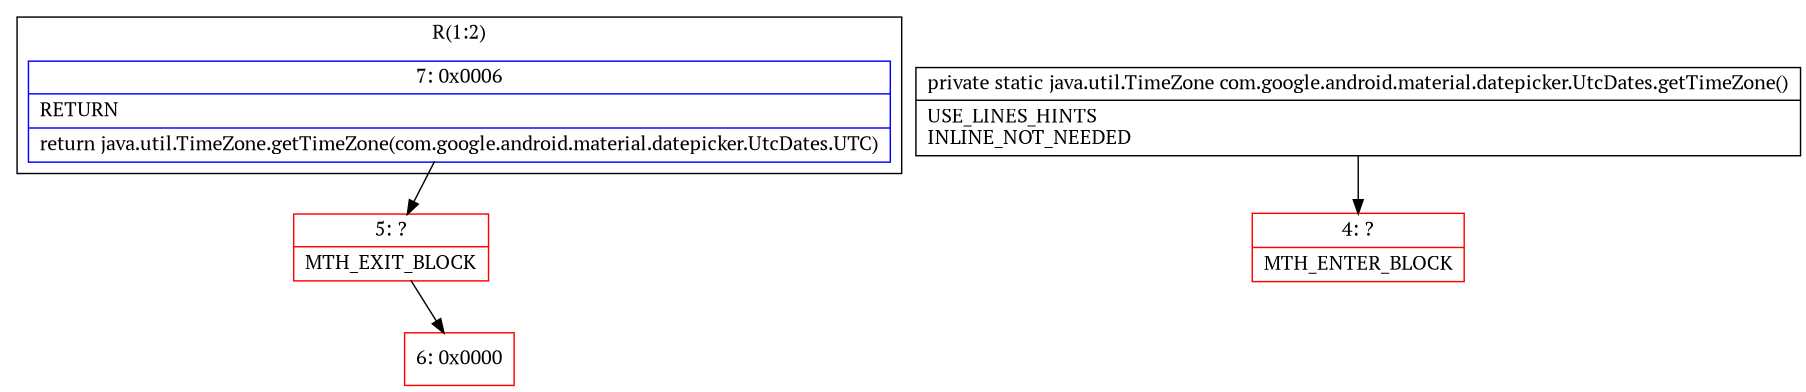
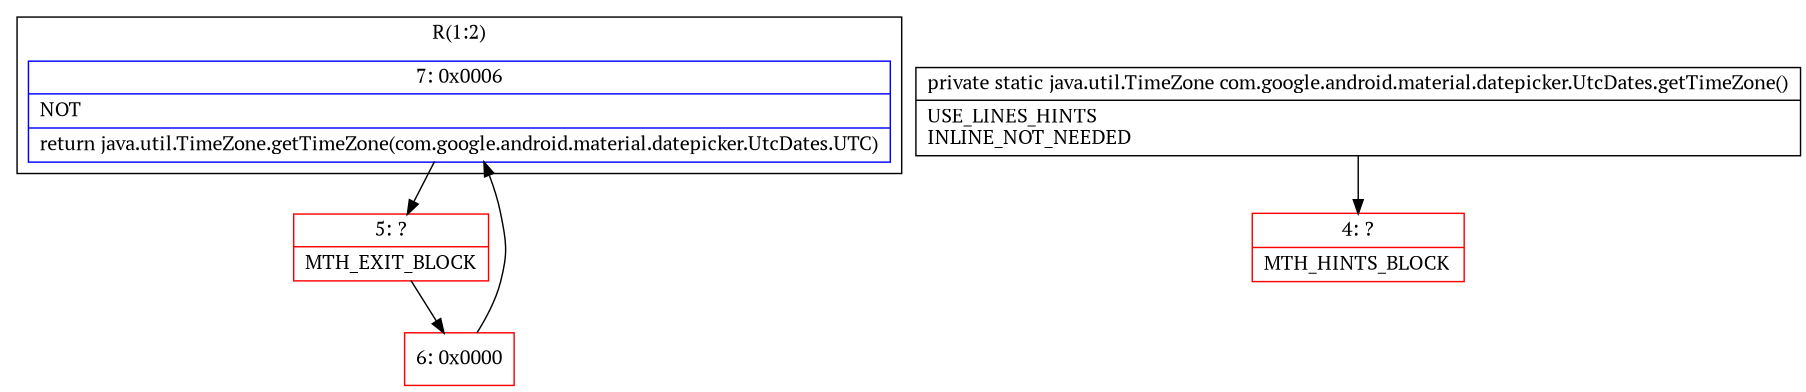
node "7: 0x0006": text "RETURN" -> "NOT"
edge "6: 0x0000" -> "7: 0x0006": added
node "4: ?": text "MTH_ENTER_BLOCK" -> "MTH_HINTS_BLOCK"
